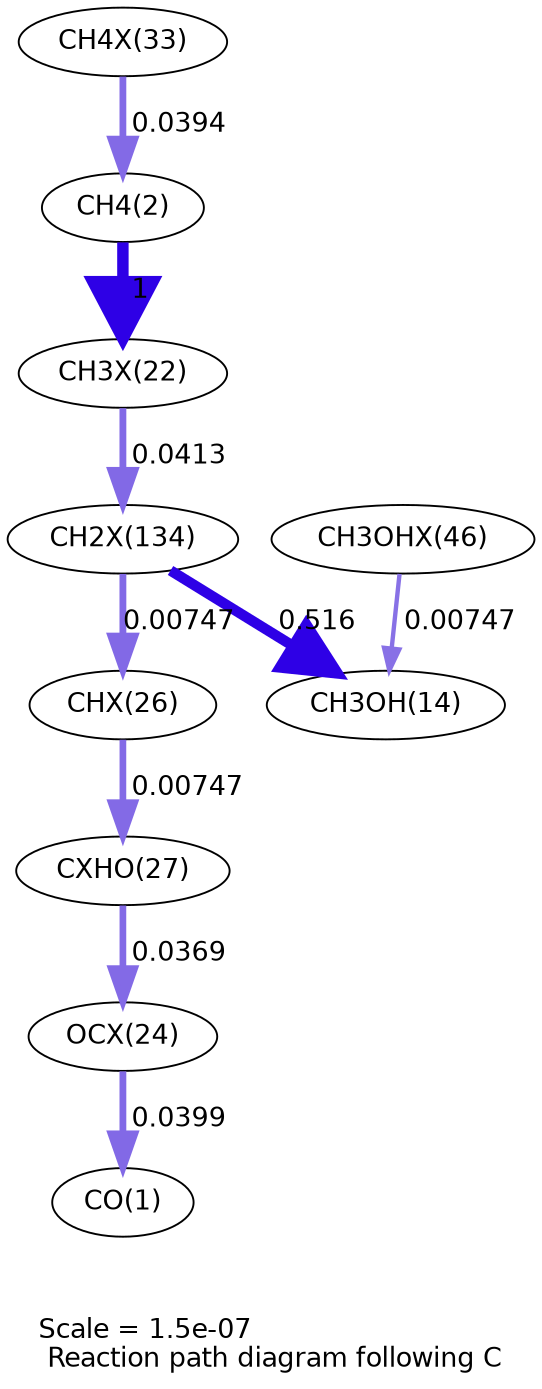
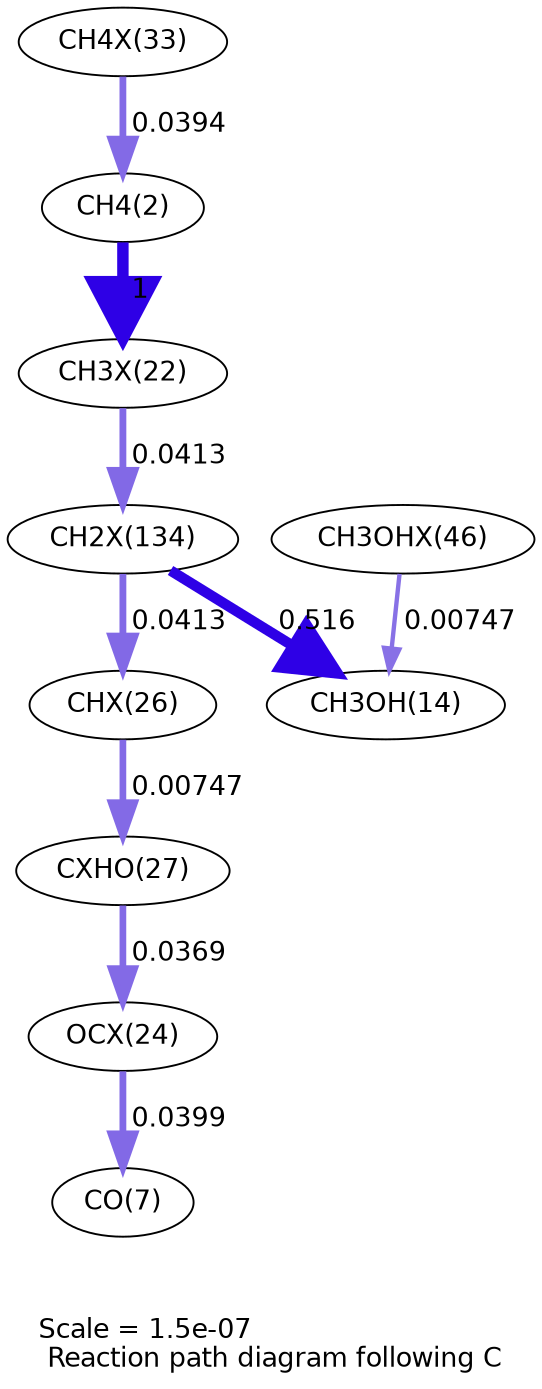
edge "CH2X(134)" -> "CHX(26)": label " 0.00747" -> " 0.0413"
node "CO(1)": label "CO(1)" -> "CO(7)"
